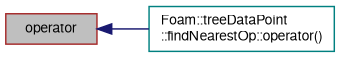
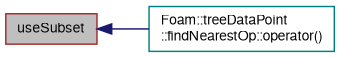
node "operator": label "operator" -> "useSubset"
